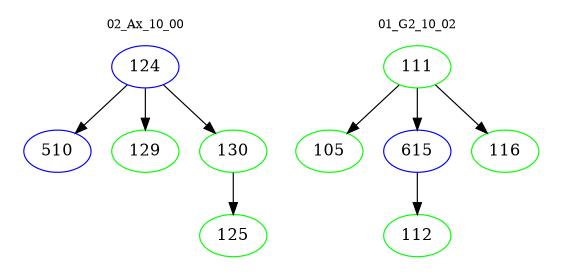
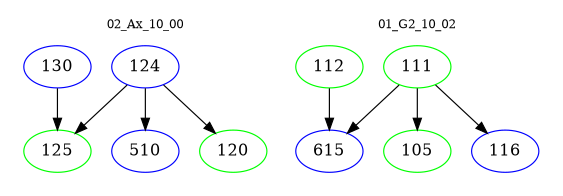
edge "124" -> "130": now "124" -> "125"
node "129": label "129" -> "120"
node "130": color green -> blue
node "116": color green -> blue
edge "615" -> "112": reversed
